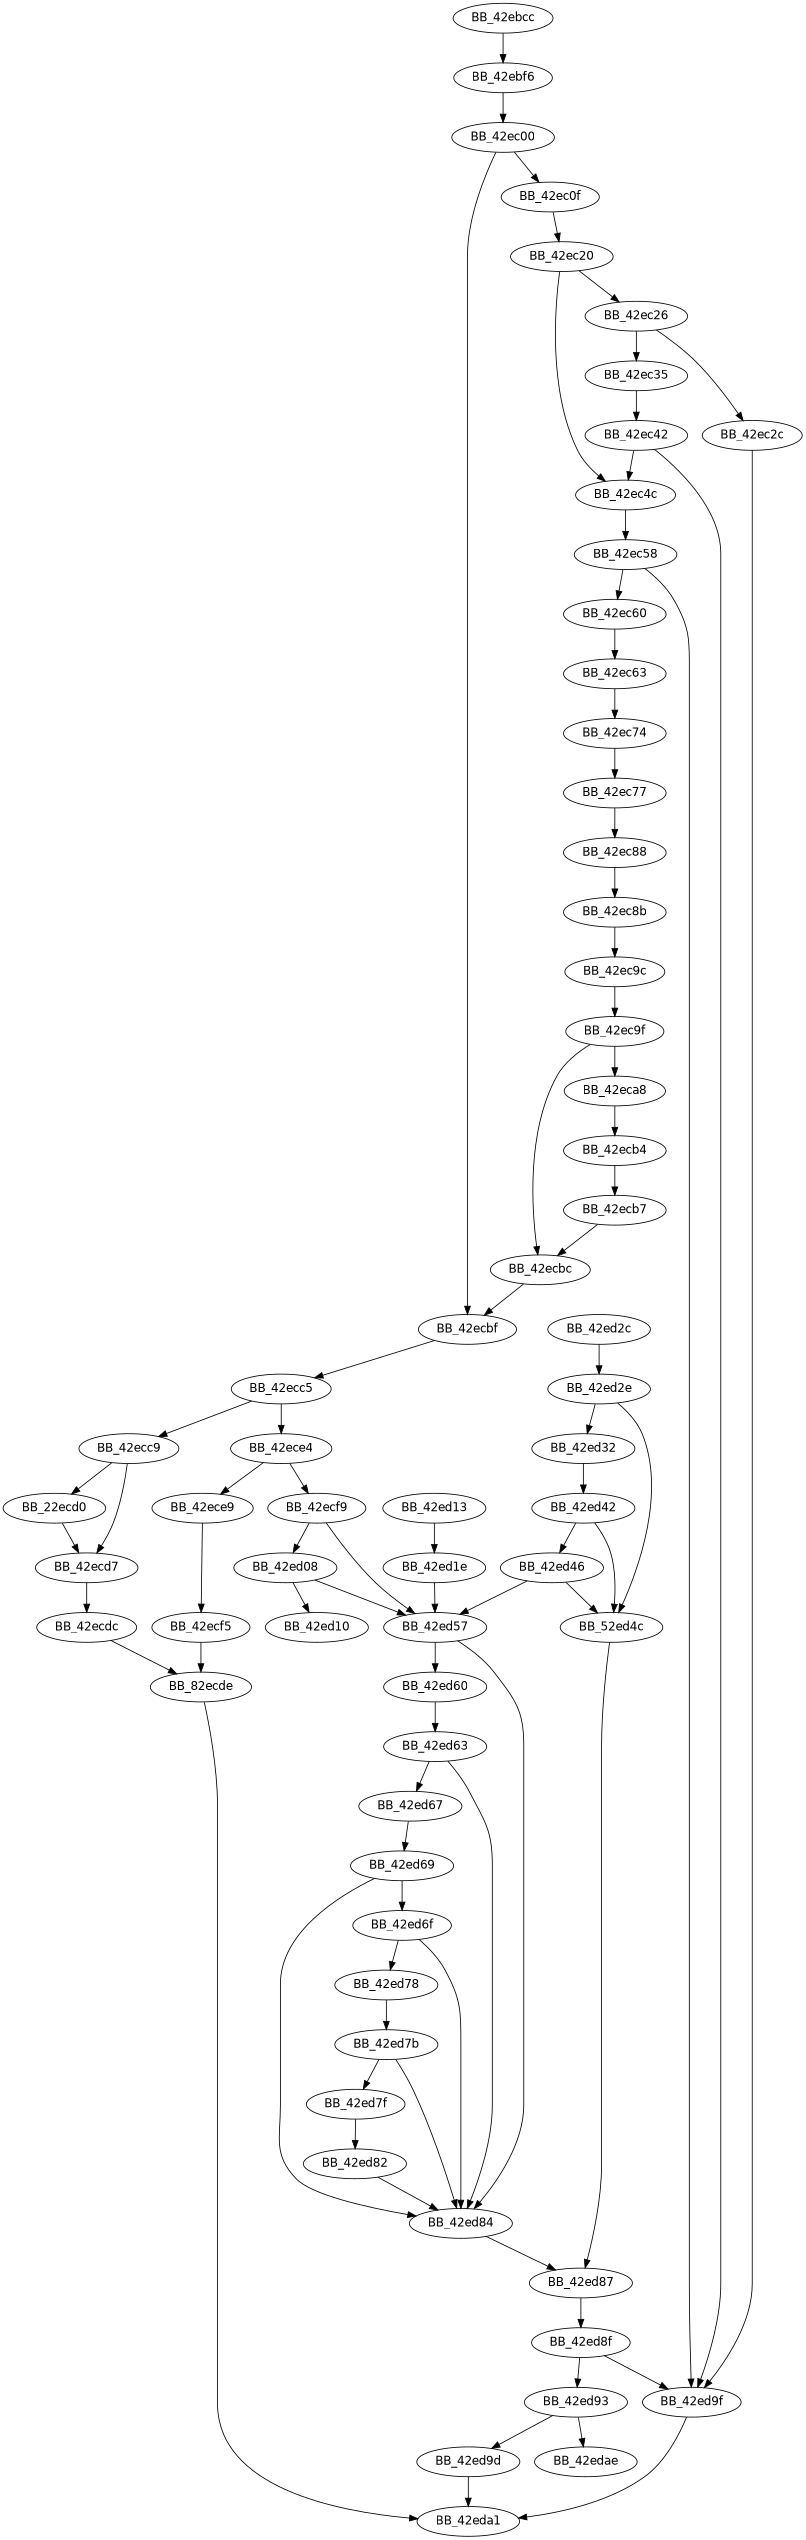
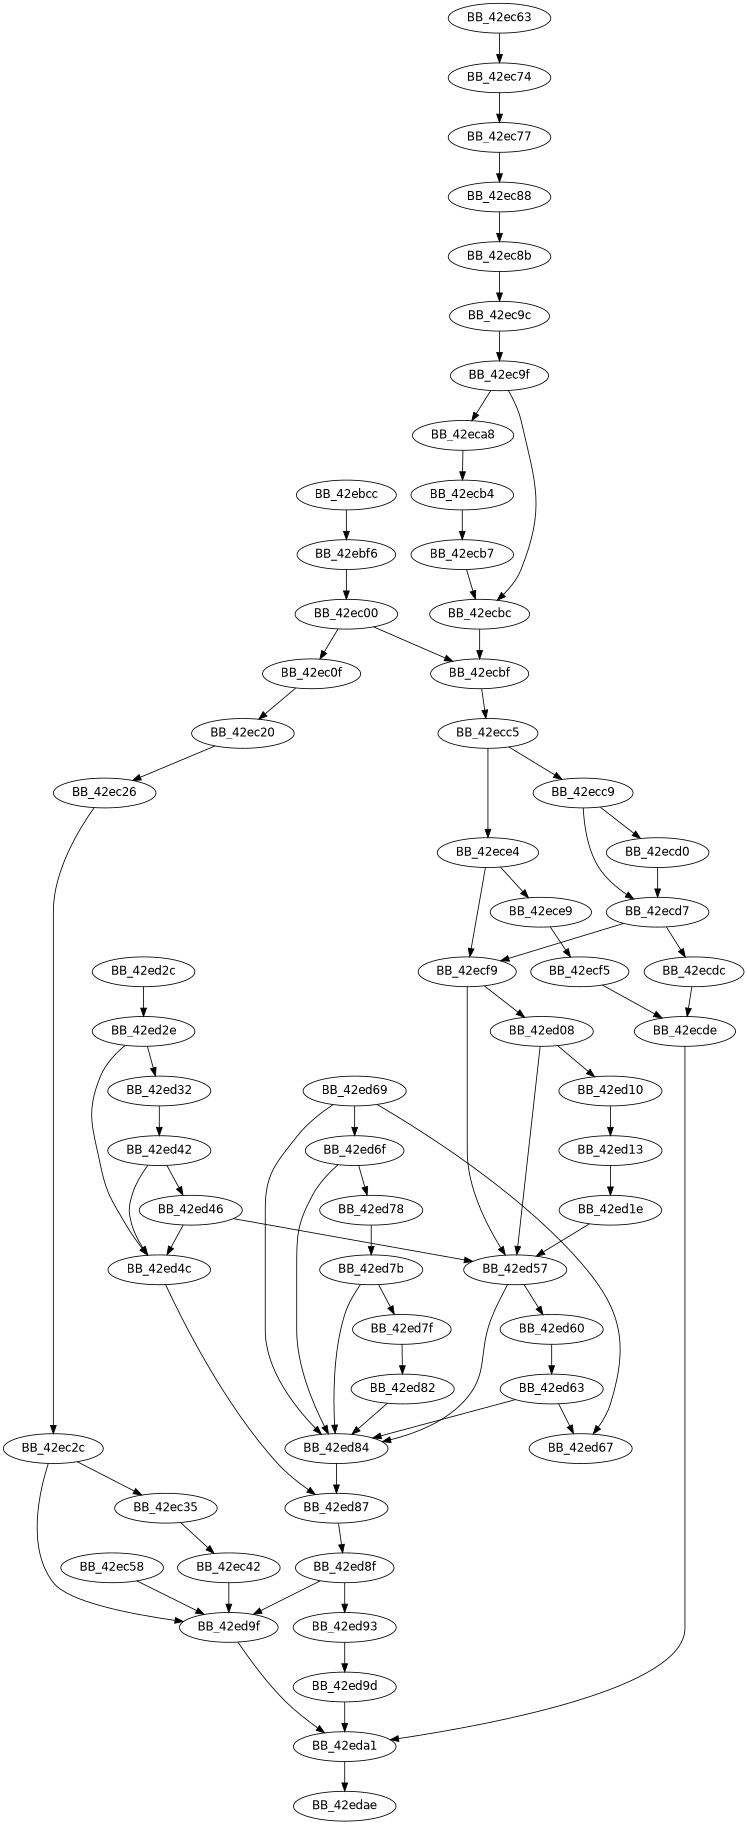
edge "BB_42ec26" -> "BB_42ec35": now "BB_42ec2c" -> "BB_42ec35"
node "BB_42ec4c": removed
node "BB_42ec60": removed
edge "BB_42ecd7" -> "BB_42ecf9": added
edge "BB_42ed10" -> "BB_42ed13": added
node "BB_22ecd0": label "BB_22ecd0" -> "BB_42ecd0"
node "BB_52ed4c": label "BB_52ed4c" -> "BB_42ed4c"
node "BB_82ecde": label "BB_82ecde" -> "BB_42ecde"
edge "BB_42ed67" -> "BB_42ed69": reversed
edge "BB_42ed93" -> "BB_42edae": now "BB_42eda1" -> "BB_42edae"
